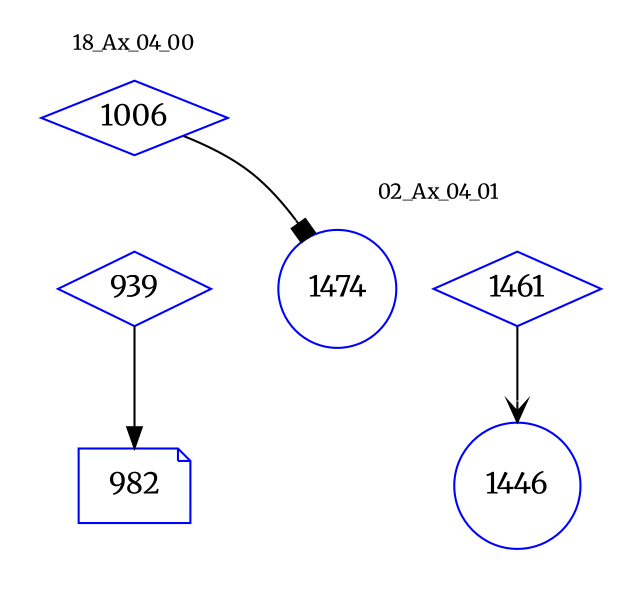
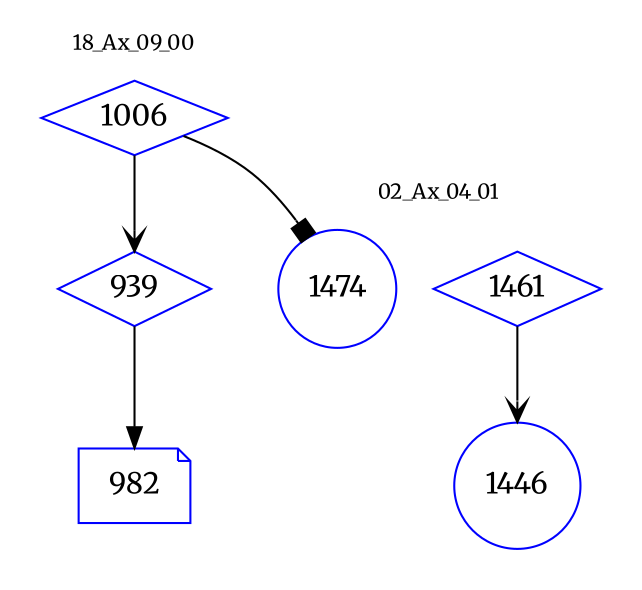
cluster "18_Ax_04_00": label "18_Ax_04_00" -> "18_Ax_09_00"
edge "1006" -> "939": added
